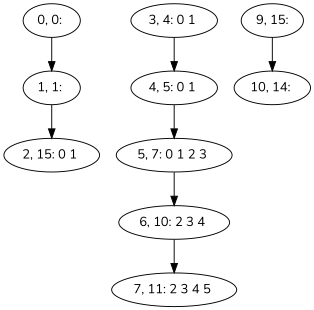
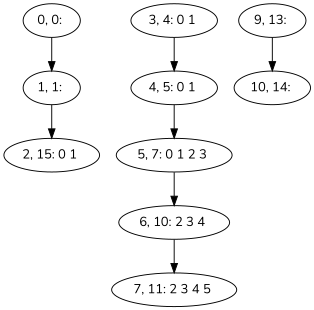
node "9, 15:": label "9, 15:" -> "9, 13:"
